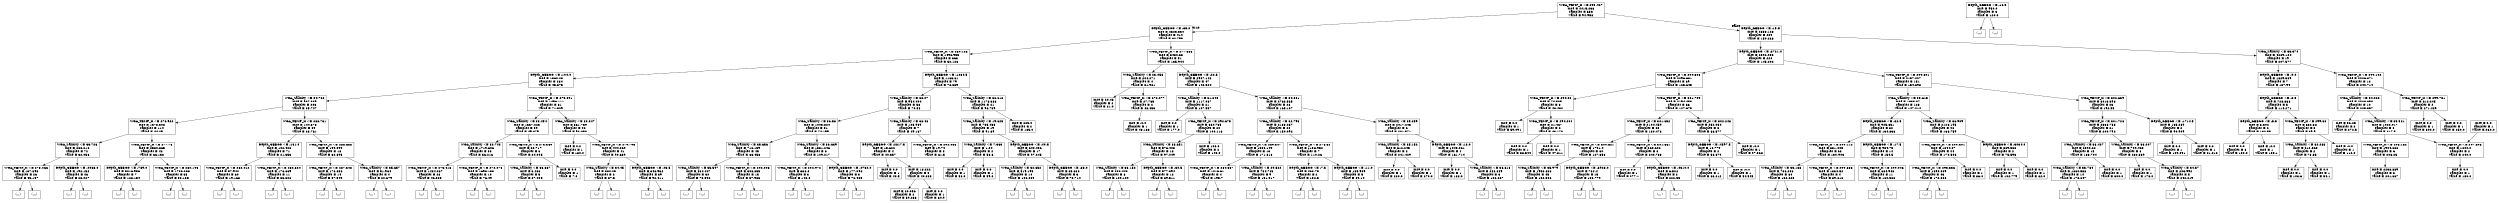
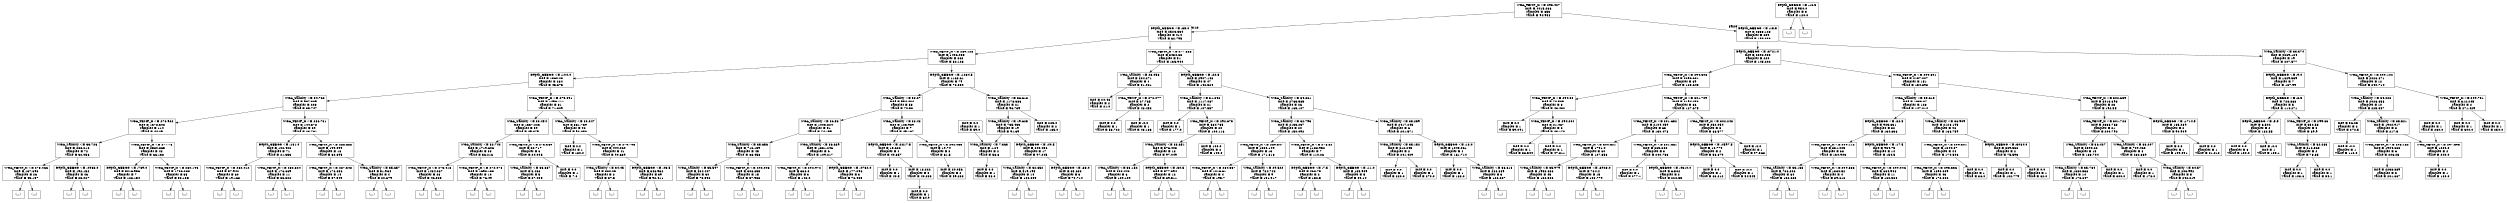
node "mse = 0.0 samples = 1 value = 53.722": added
edge "WOA_TEMP_K <= 299.83 mse = 652.58 samples = 3 value = 89.9" -> "mse = -0.0 samples = 1 value = 112.0": now "mse = 56.25 samples = 2 value = 272.5" -> "mse = -0.0 samples = 1 value = 112.0"
edge "WOA_Salinity <= 7.363 mse = 1.24 samples = 2 value = 58.6" -> "mse = 0.0 samples = 1 value = 59.0": reversed
edge "mse = 18.222 samples = 3 value = 40.333" -> "mse = 20.056 samples = 2 value = 59.233": now "WOA_TEMP_K <= 292.033 mse = 19.74 samples = 3 value = 61.5" -> "mse = 20.056 samples = 2 value = 59.233"
